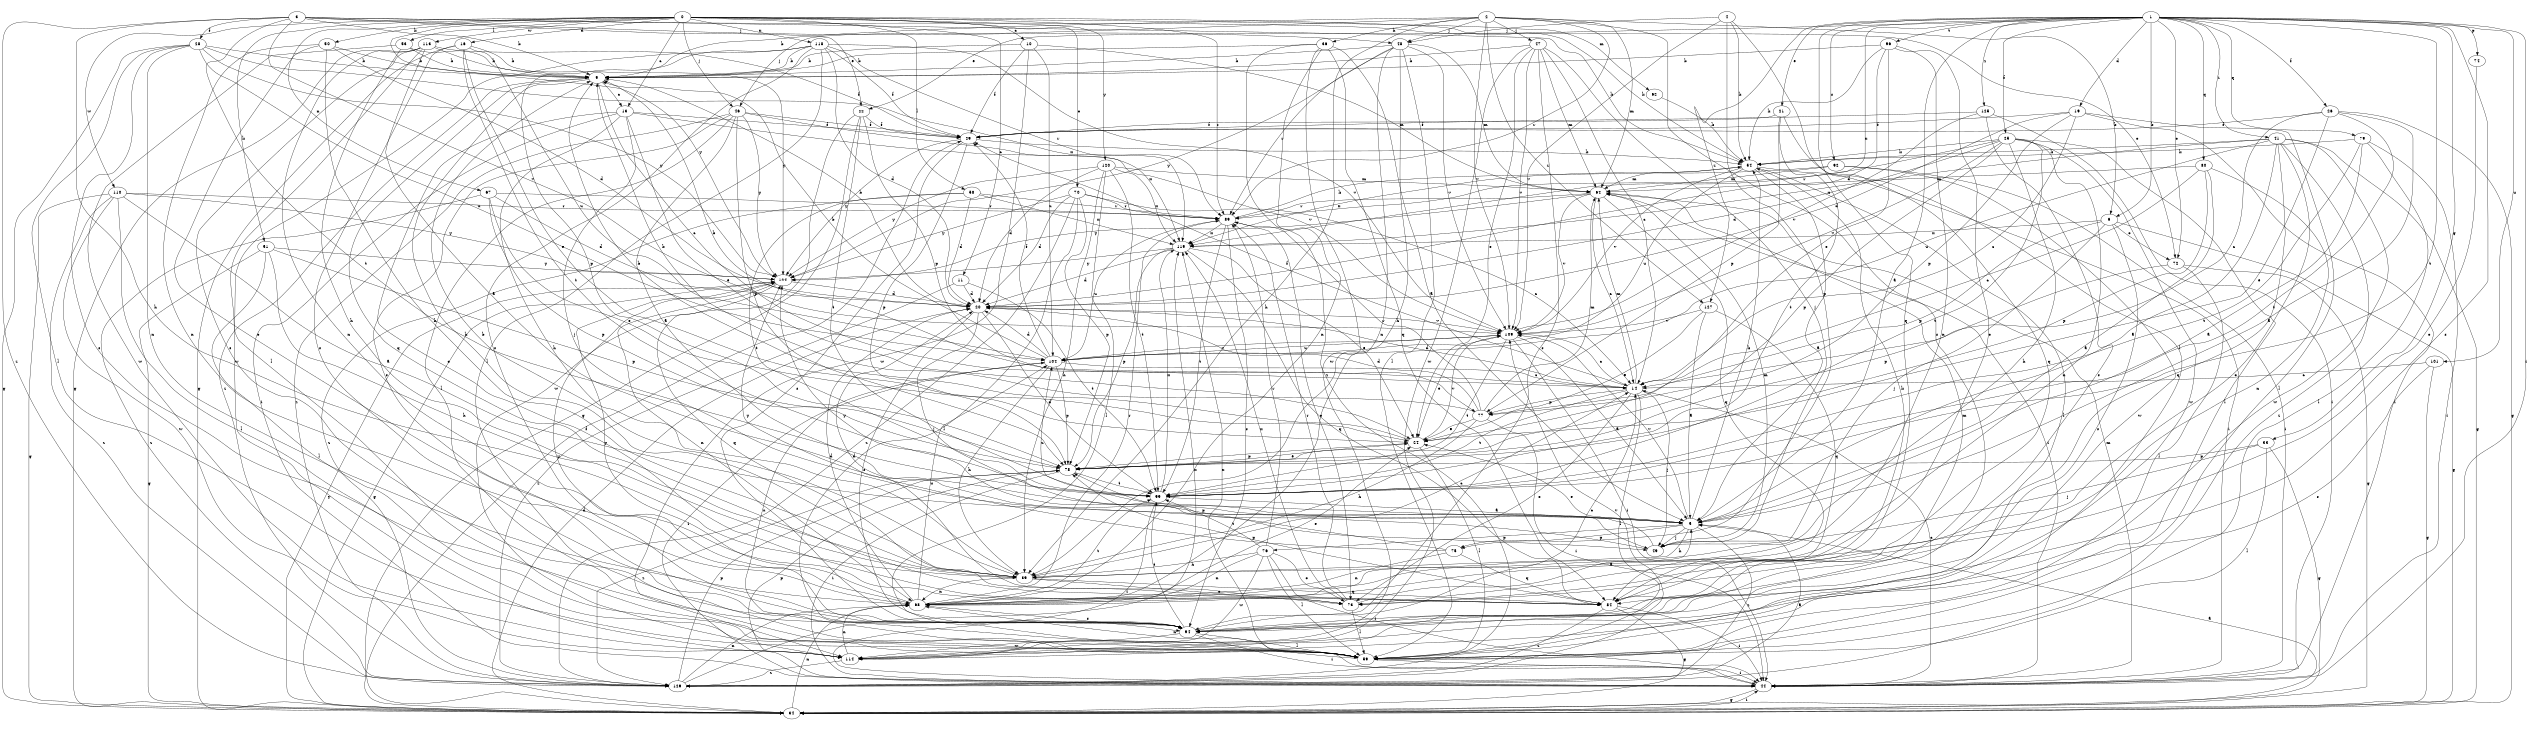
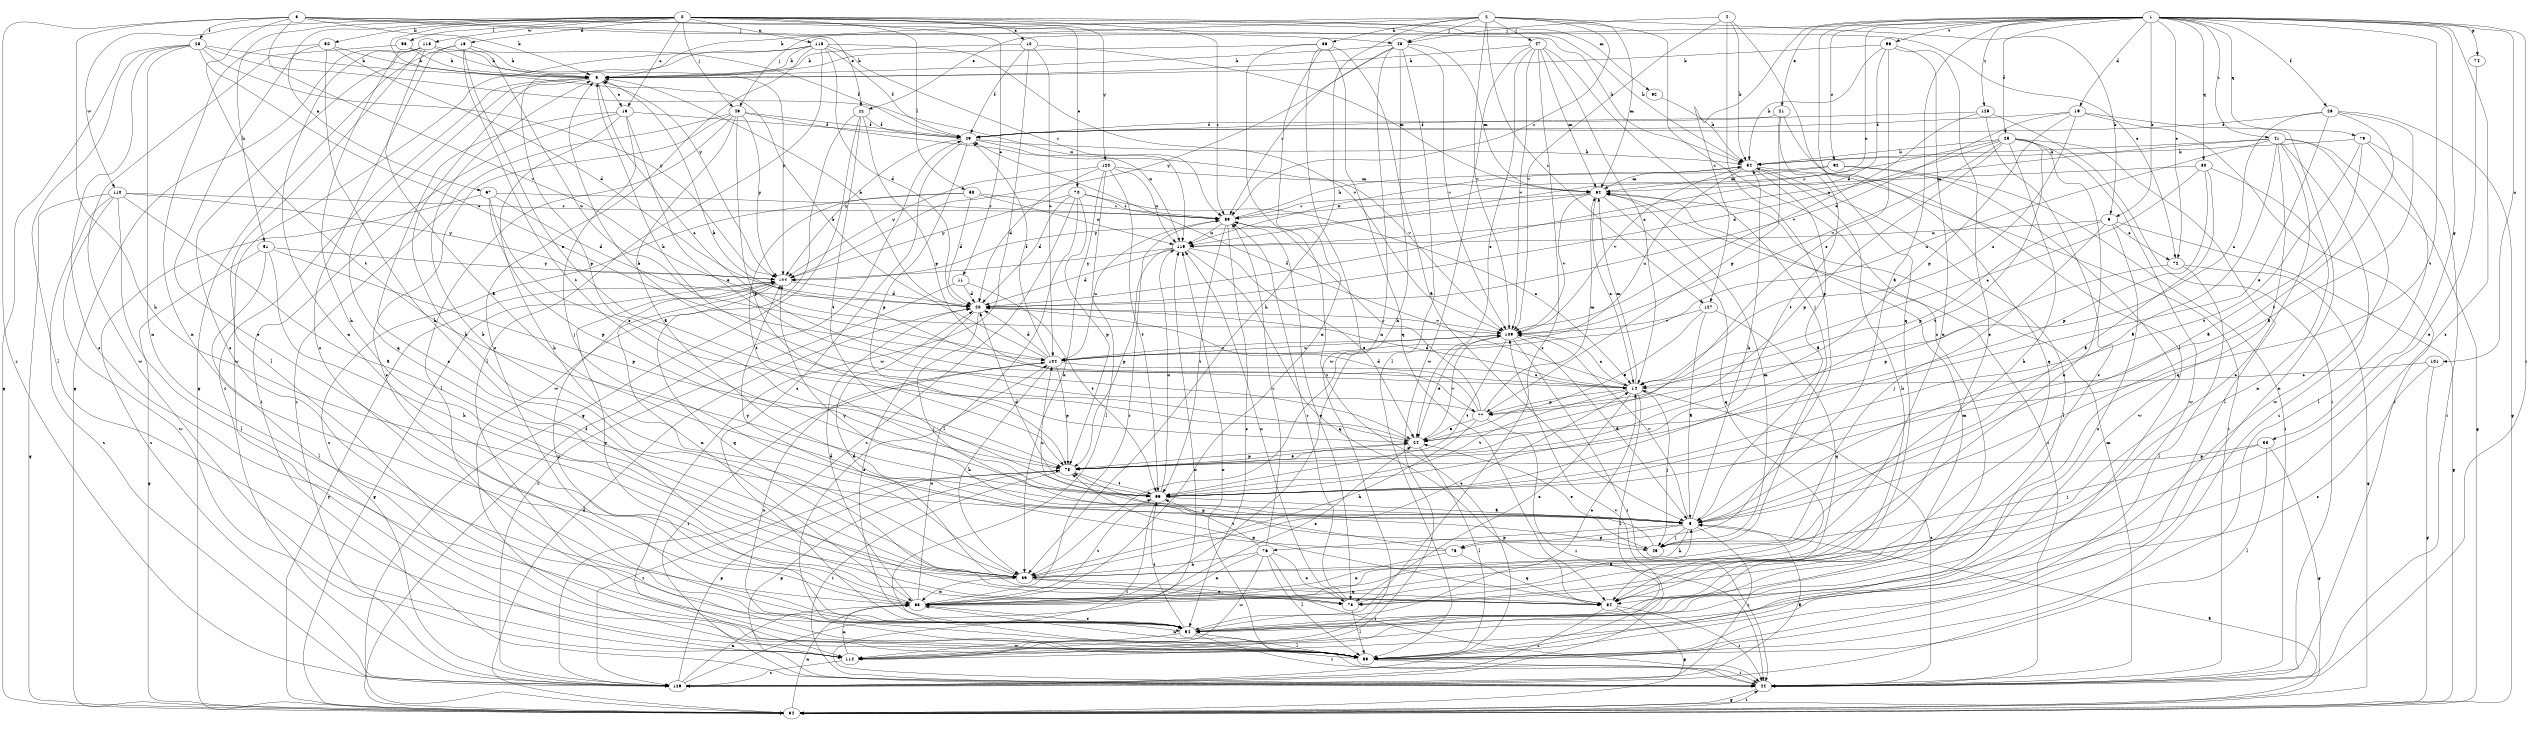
edge "13" -> "109": now "29" -> "109"
edge "19" -> "59": label "l" -> "x"
edge "20" -> "99": reversed
